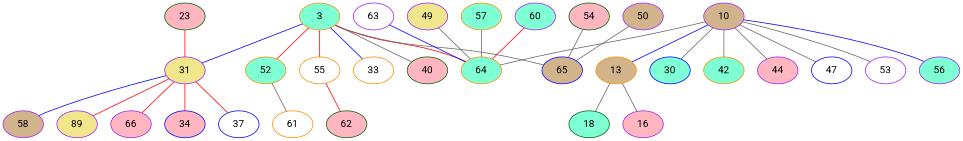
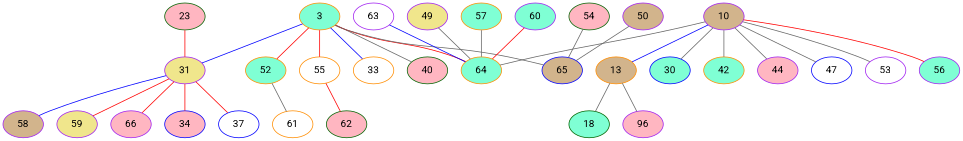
edge "10" -- "56": color blue -> red
node "89": label "89" -> "59"
node "16": label "16" -> "96"
